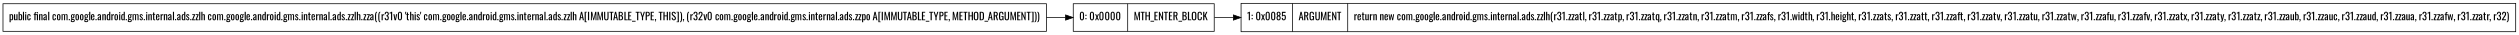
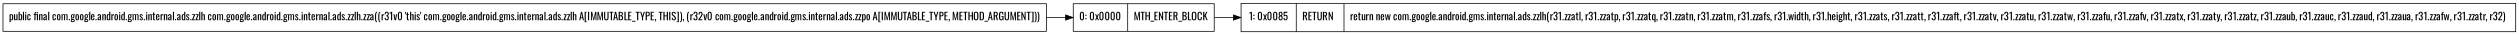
node "1: 0x0085": text "ARGUMENT" -> "RETURN"
